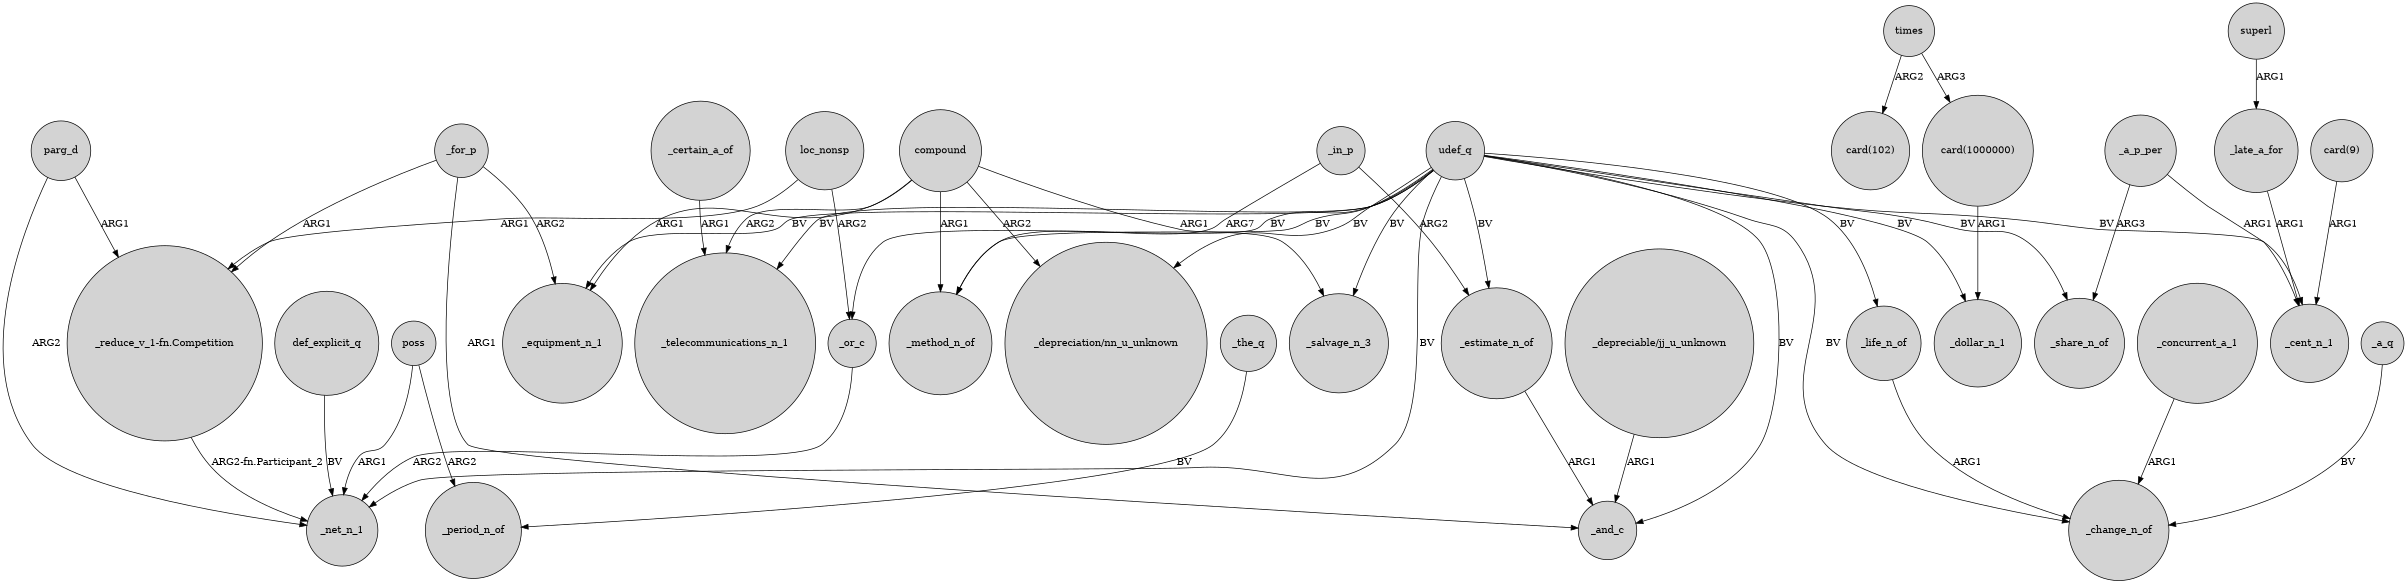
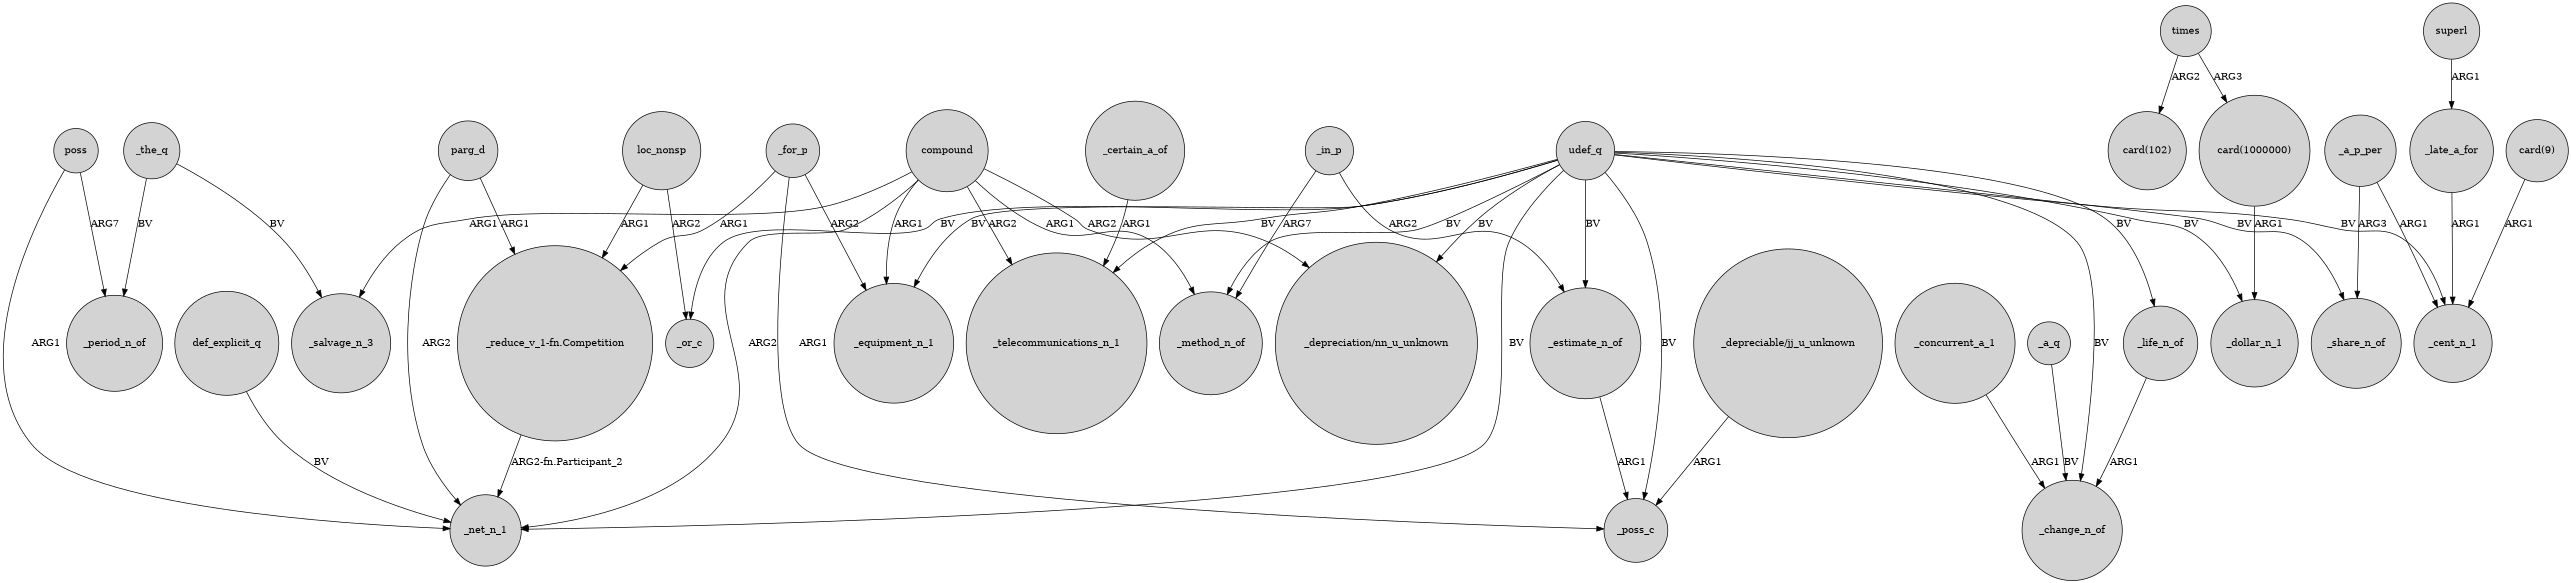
edge "udef_q" -> "_salvage_n_3": now "_the_q" -> "_salvage_n_3"
edge "_or_c" -> "_net_n_1": now "compound" -> "_net_n_1"
edge "poss" -> "_period_n_of": label "ARG2" -> "ARG7"
node "_and_c": label "_and_c" -> "_poss_c"
